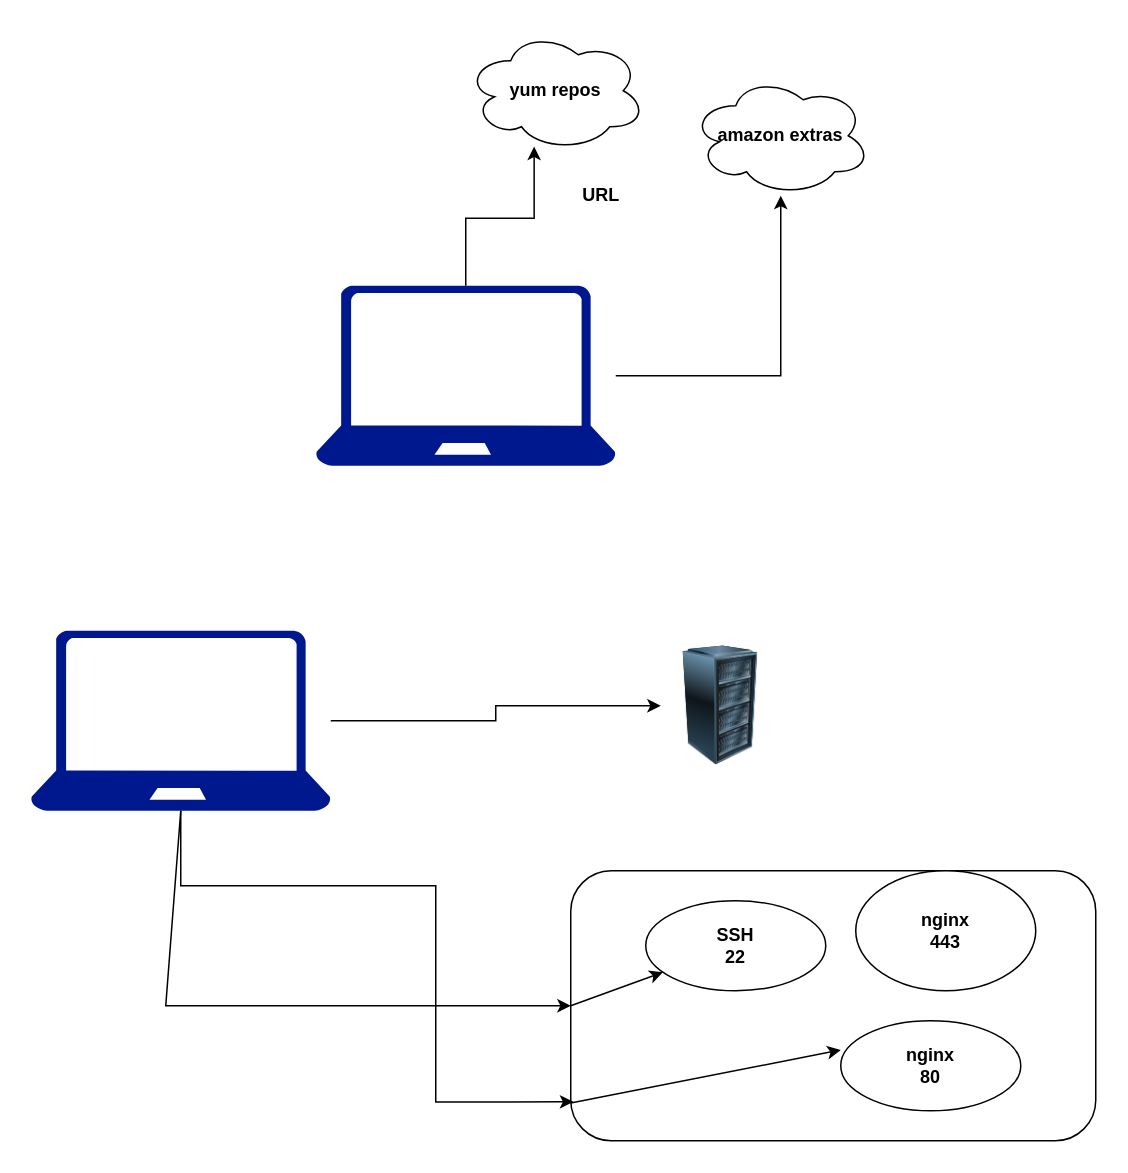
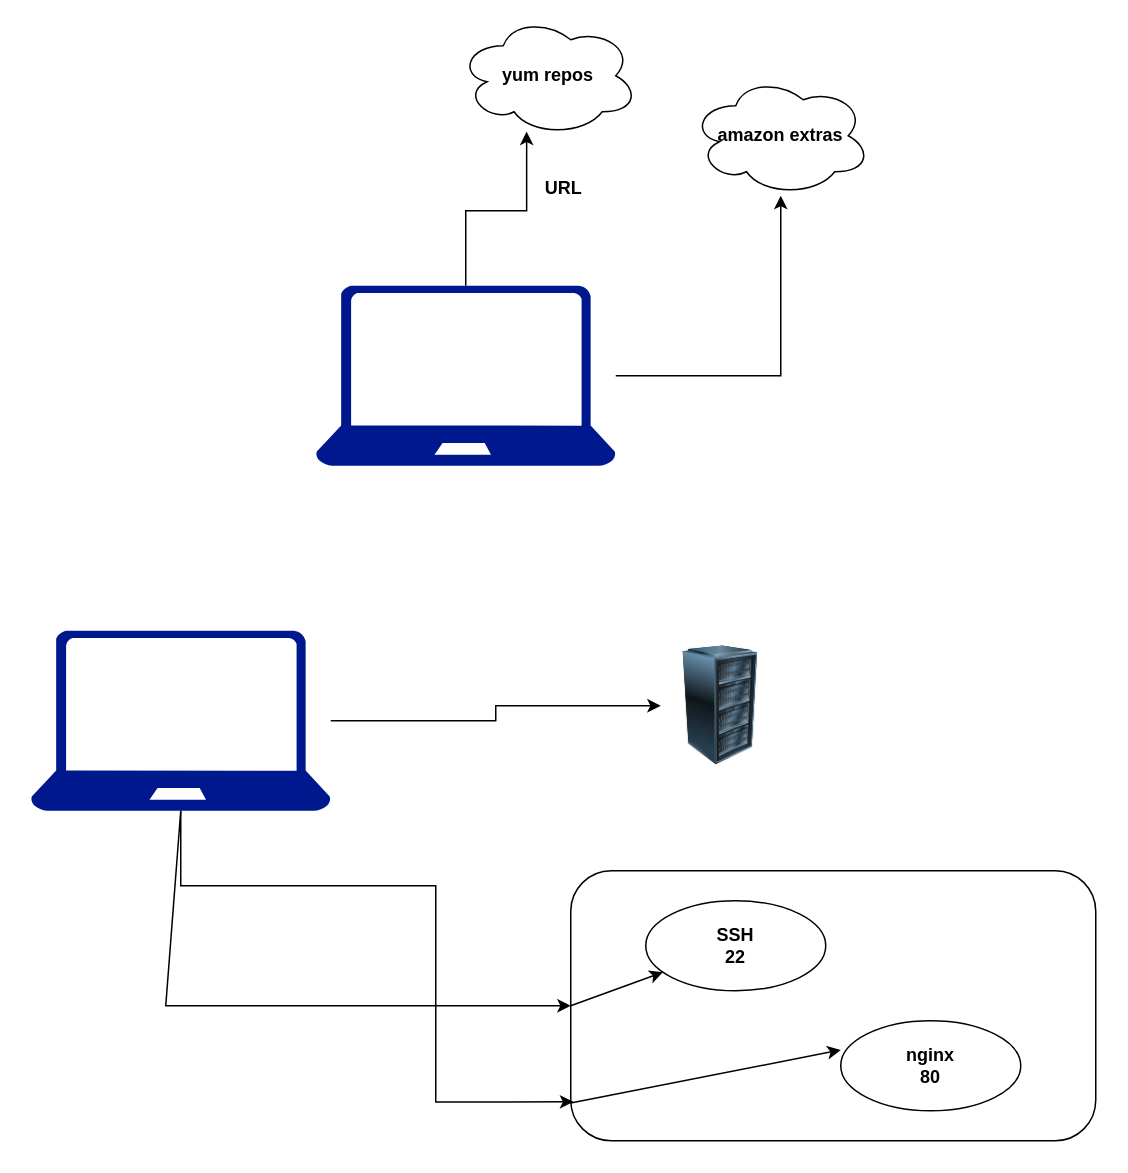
node "yum repos": moved (556, 91) -> (548, 76)
node "URL": moved (601, 196) -> (563, 188)
node "nginx 443": removed
